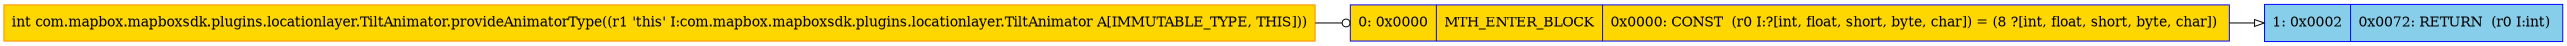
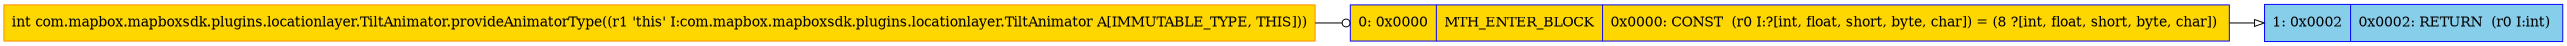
node "1: 0x0002": text "0x0072: RETURN  (r0 I:int)" -> "0x0002: RETURN  (r0 I:int)"
